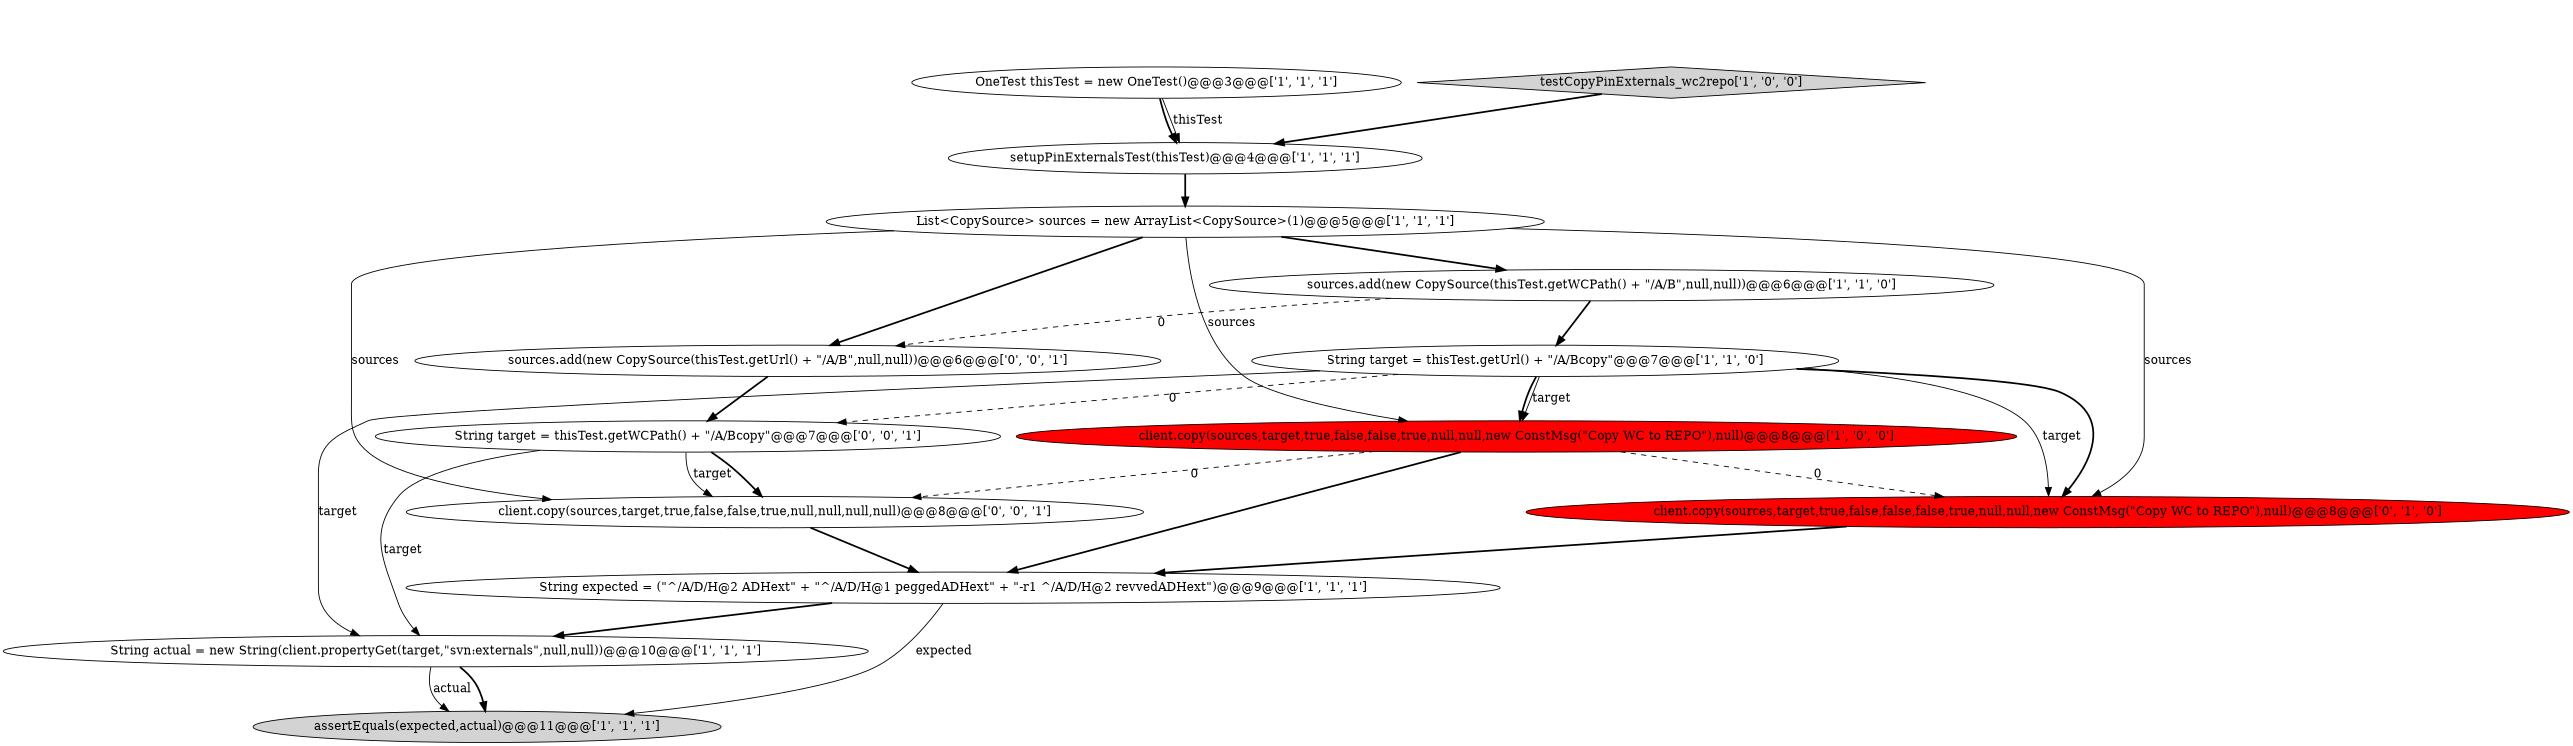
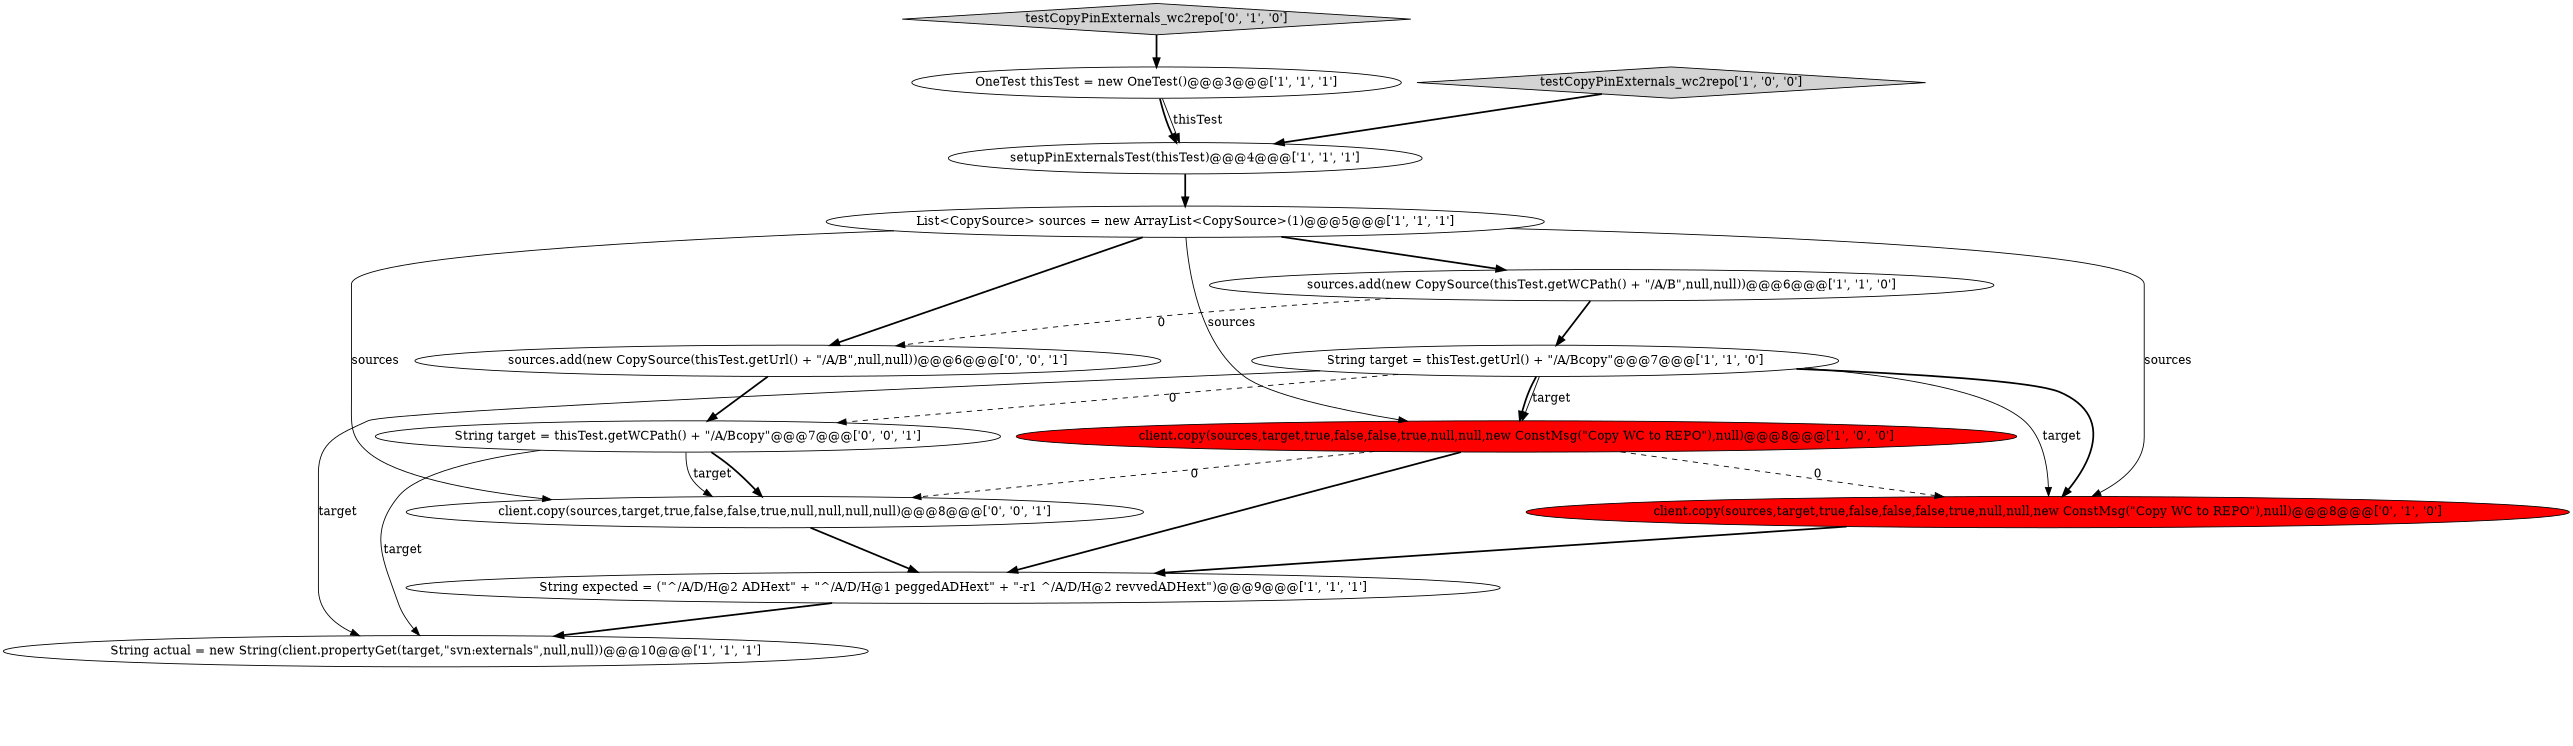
node "testCopyPinExternals_wc2repo['0', '1', '0']": added
node "assertEquals(expected,actual)@@@11@@@['1', '1', '1']": removed
